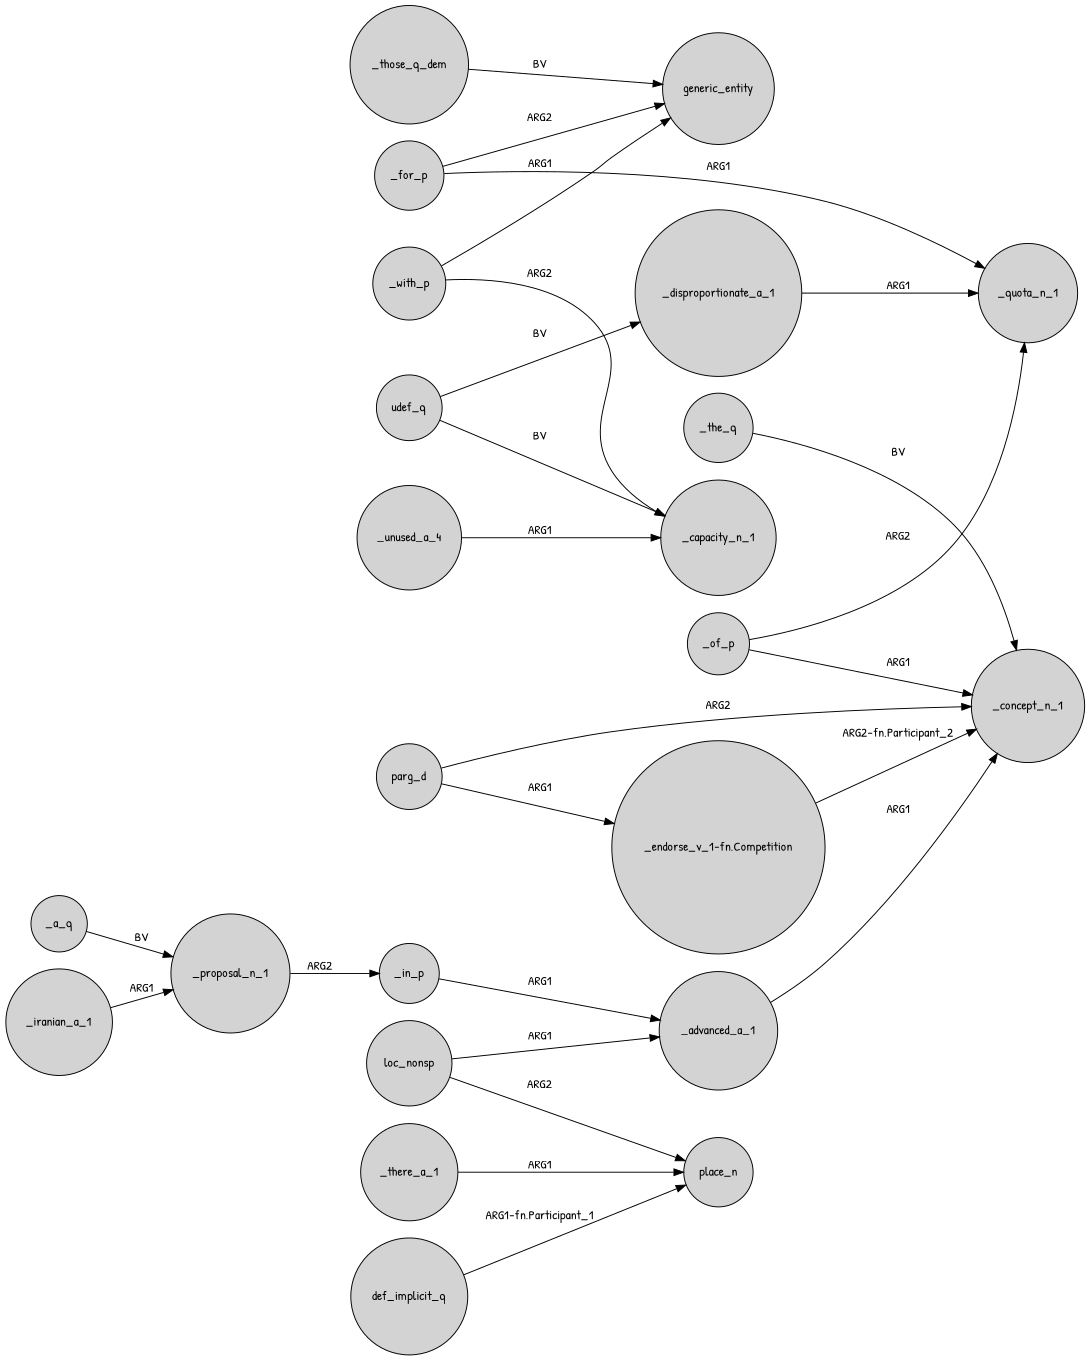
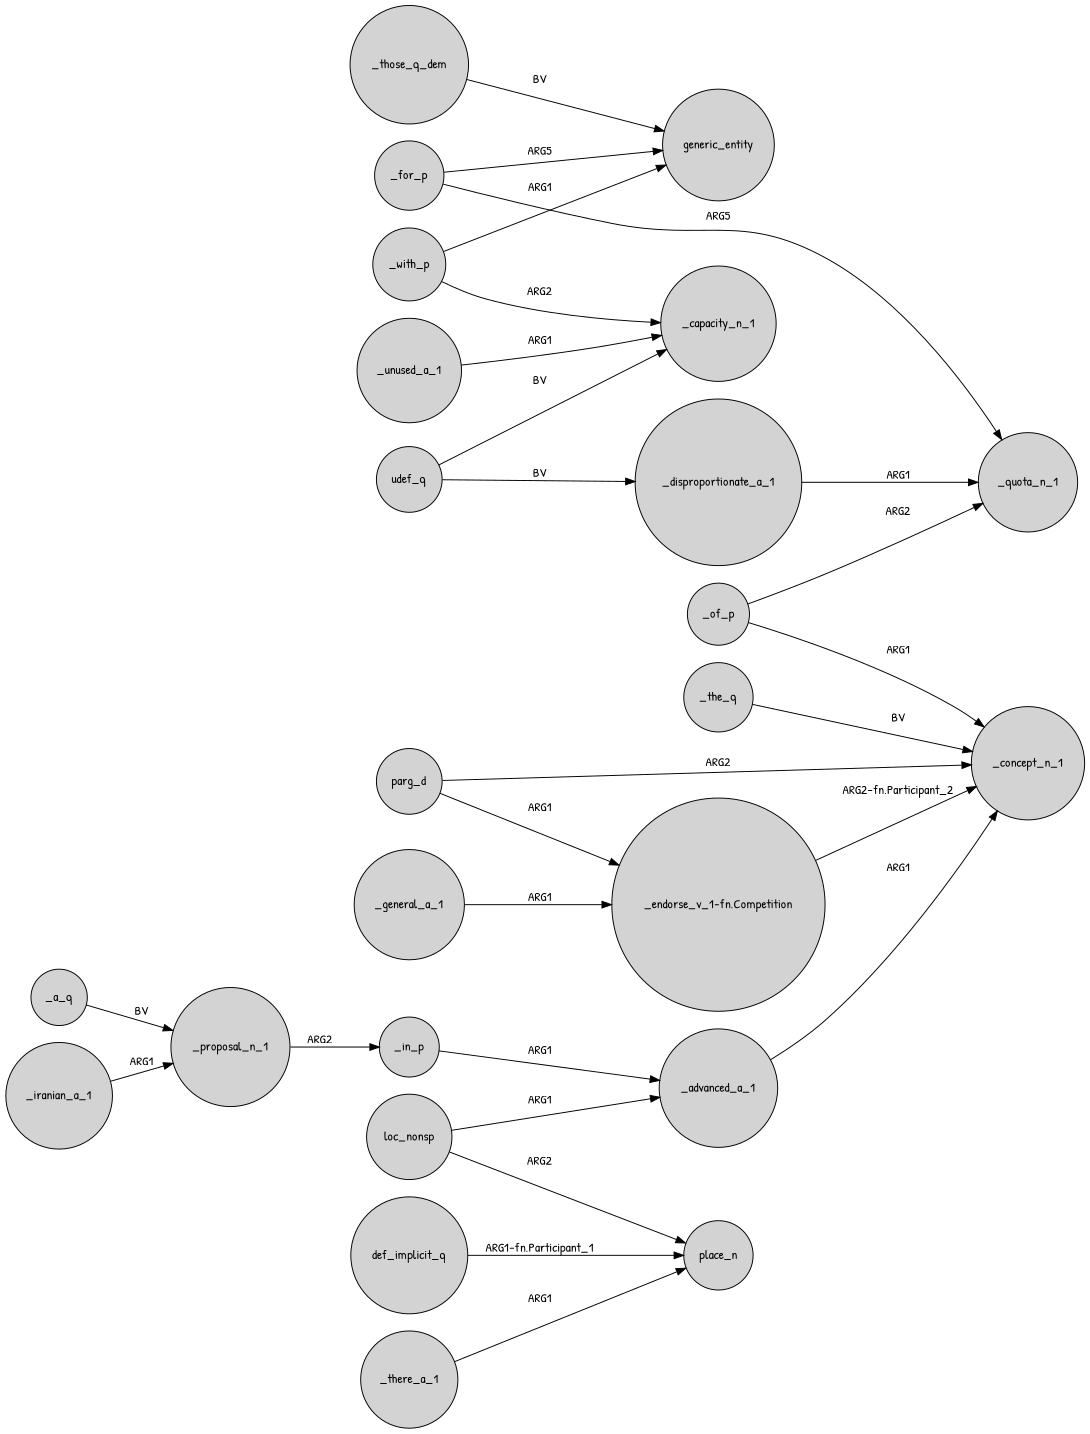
edge "_for_p" -> "generic_entity": label "ARG2" -> "ARG5"
edge "_for_p" -> "_quota_n_1": label "ARG1" -> "ARG5"
node "_unused_a_4": label "_unused_a_4" -> "_unused_a_1"
node "_general_a_1": added
